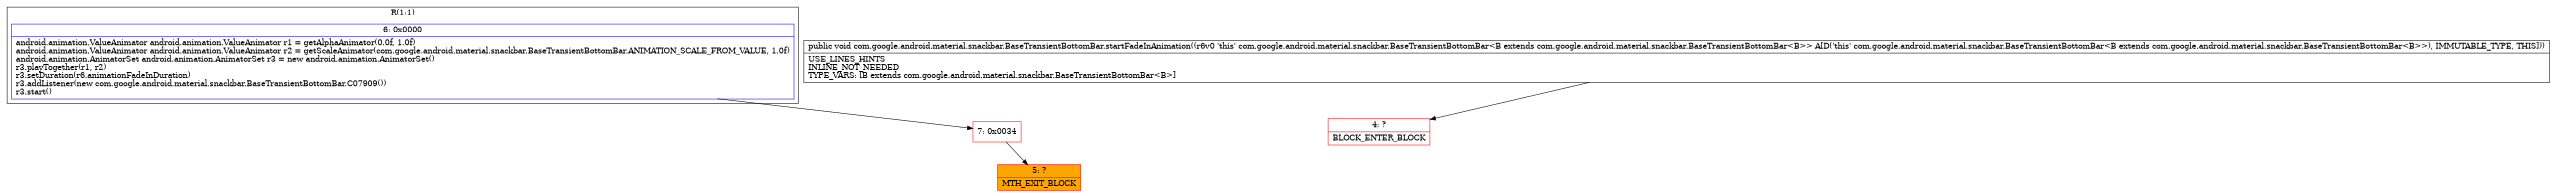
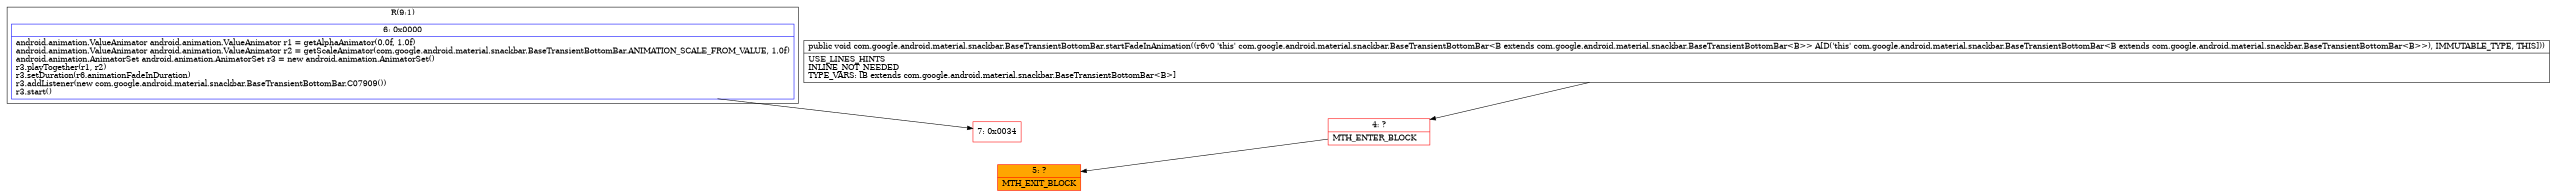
cluster "R(1:1)": label "R(1:1)" -> "R(9:1)"
node "4: ?": text "BLOCK_ENTER_BLOCK" -> "MTH_ENTER_BLOCK"
edge "7: 0x0034" -> "5: ?": now "4: ?" -> "5: ?"
